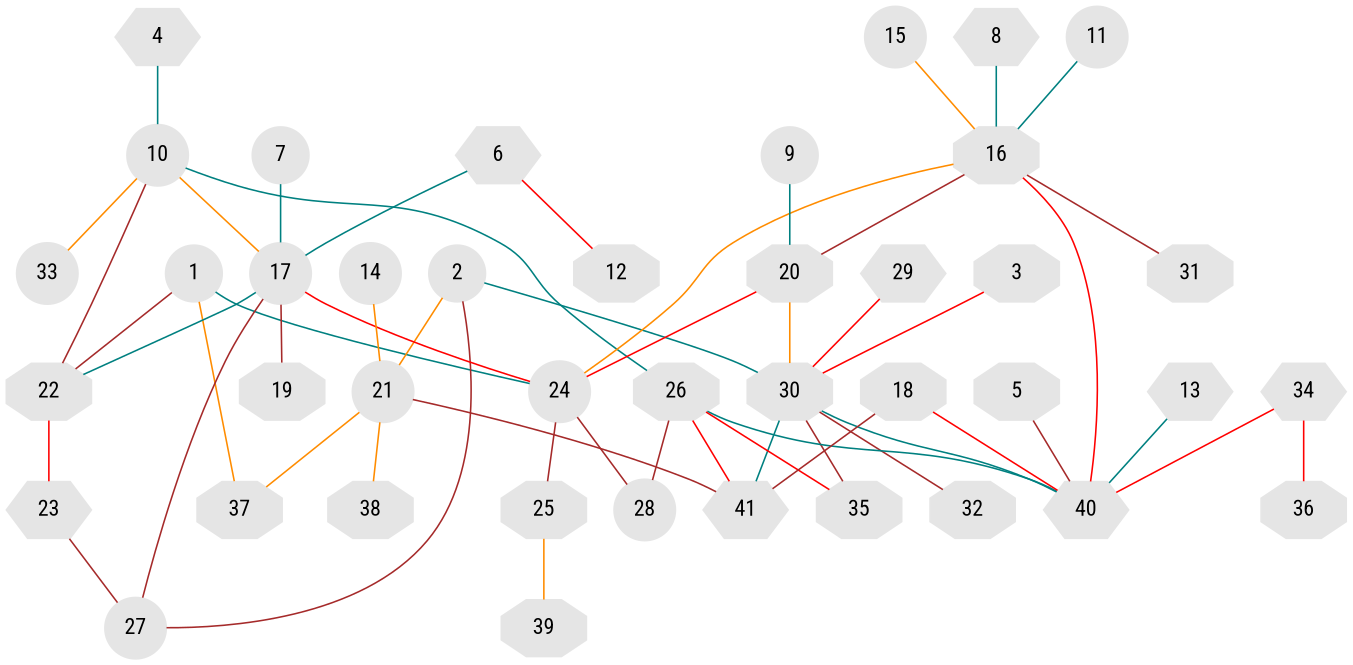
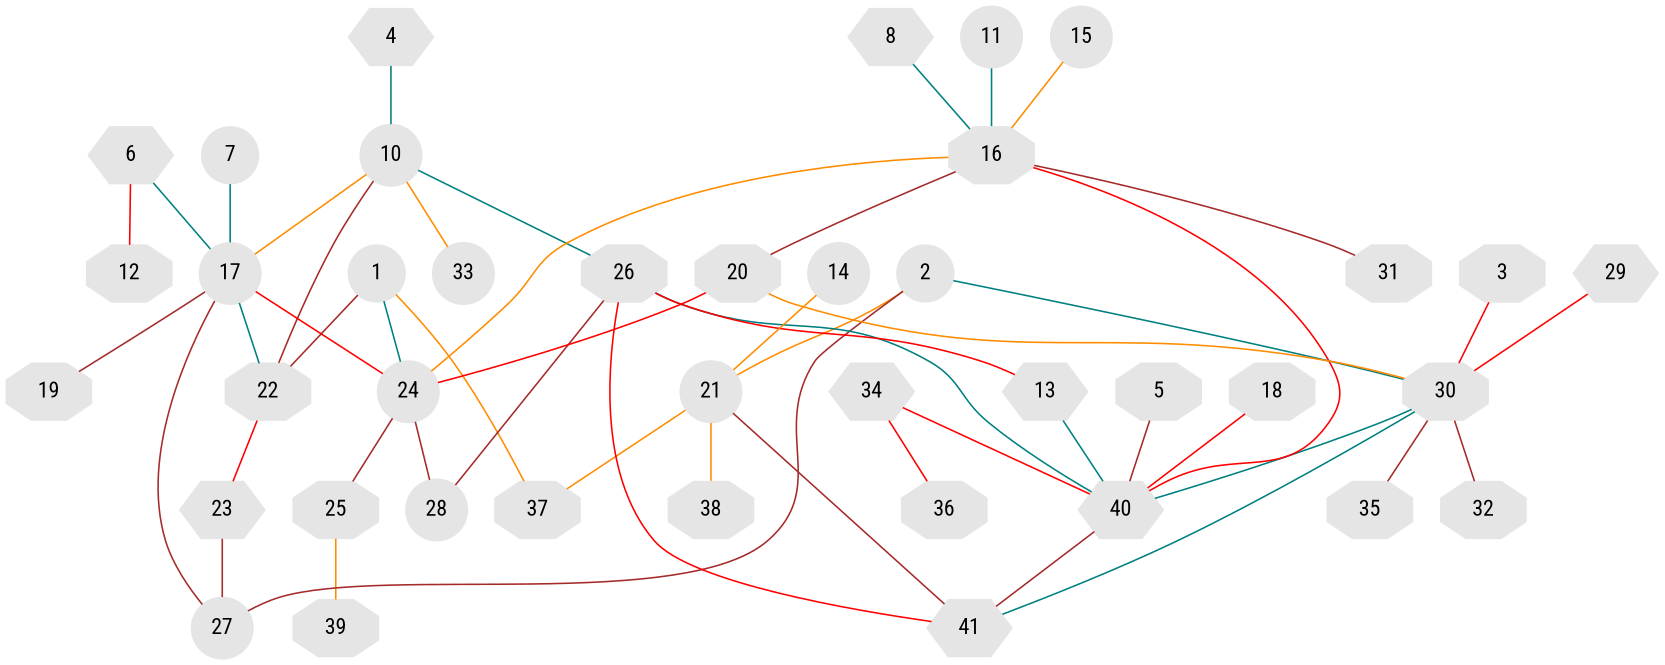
node "9": removed
edge "26" -- "35": now "26" -- "13"
edge "18" -- "41": now "40" -- "41"
